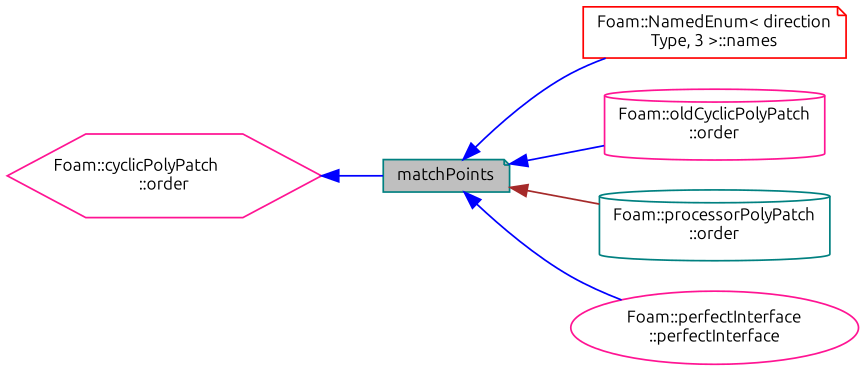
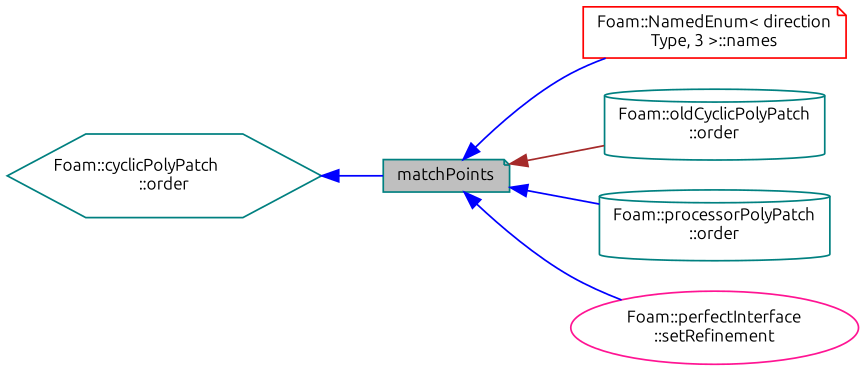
node "Foam::oldCyclicPolyPatch ::order": color deeppink -> teal
edge "Foam::oldCyclicPolyPatch ::order" -> "matchPoints": color blue -> brown
node "Foam::cyclicPolyPatch ::order": color deeppink -> teal
edge "Foam::processorPolyPatch ::order" -> "matchPoints": color brown -> blue
node "Foam::perfectInterface ::perfectInterface": label "Foam::perfectInterface ::perfectInterface" -> "Foam::perfectInterface ::setRefinement"
